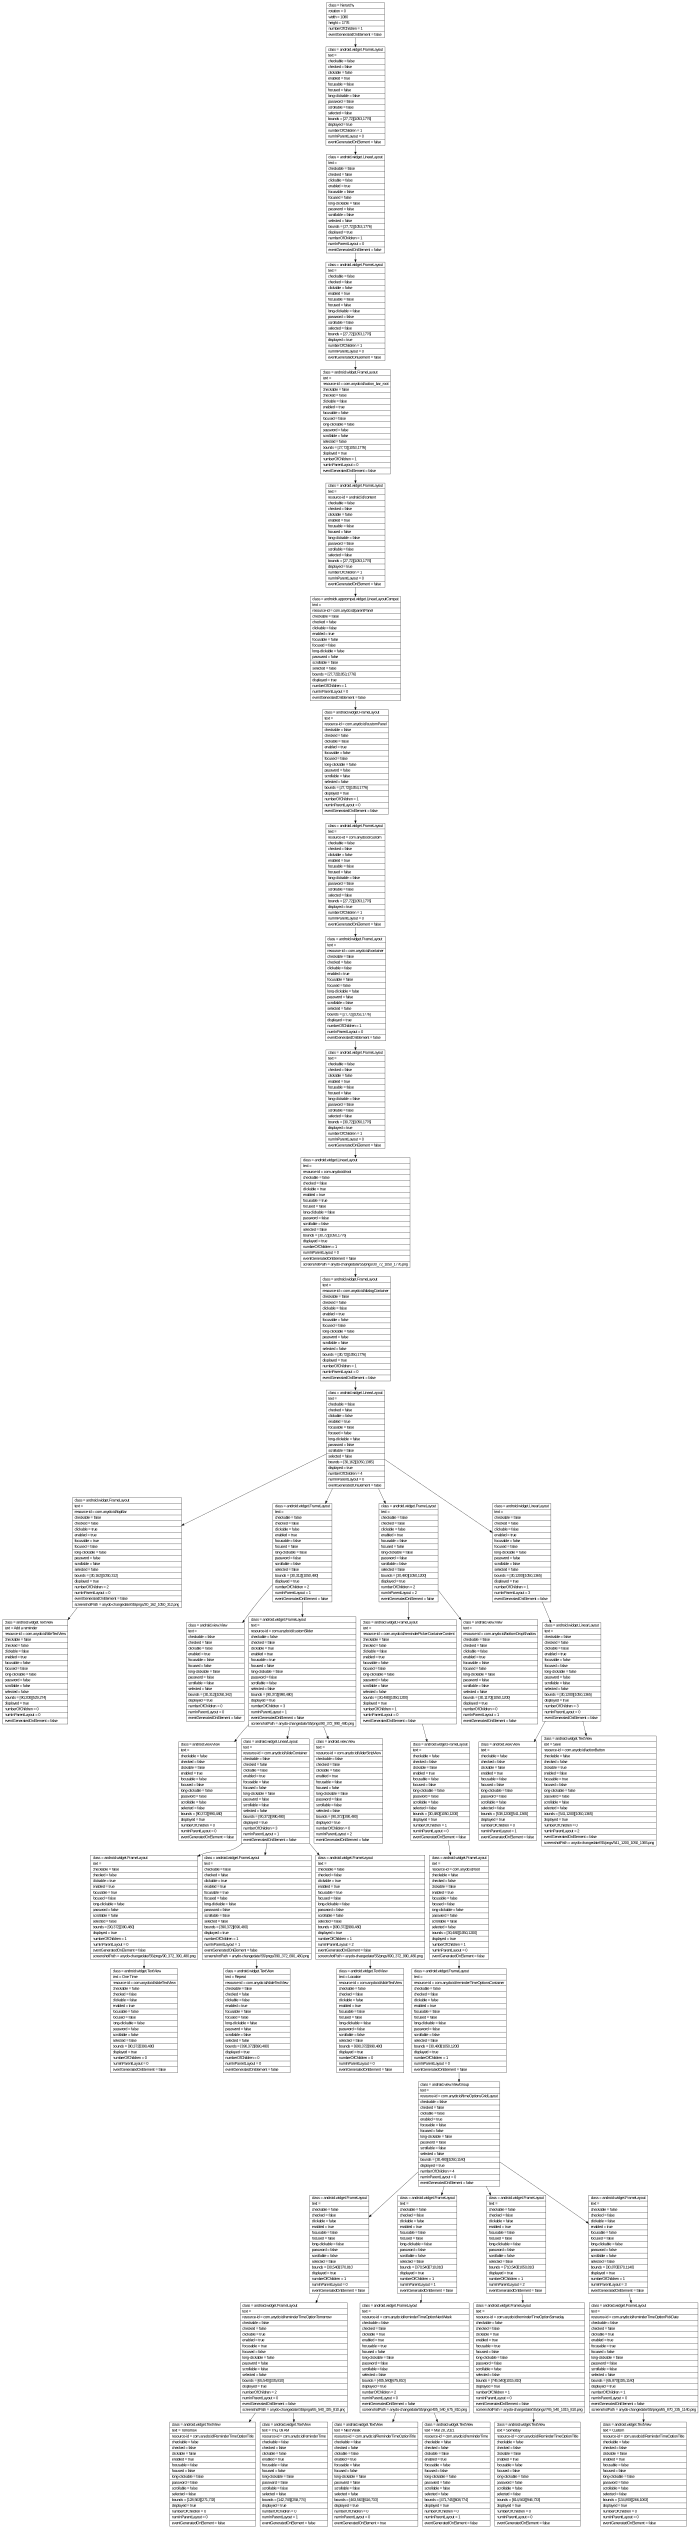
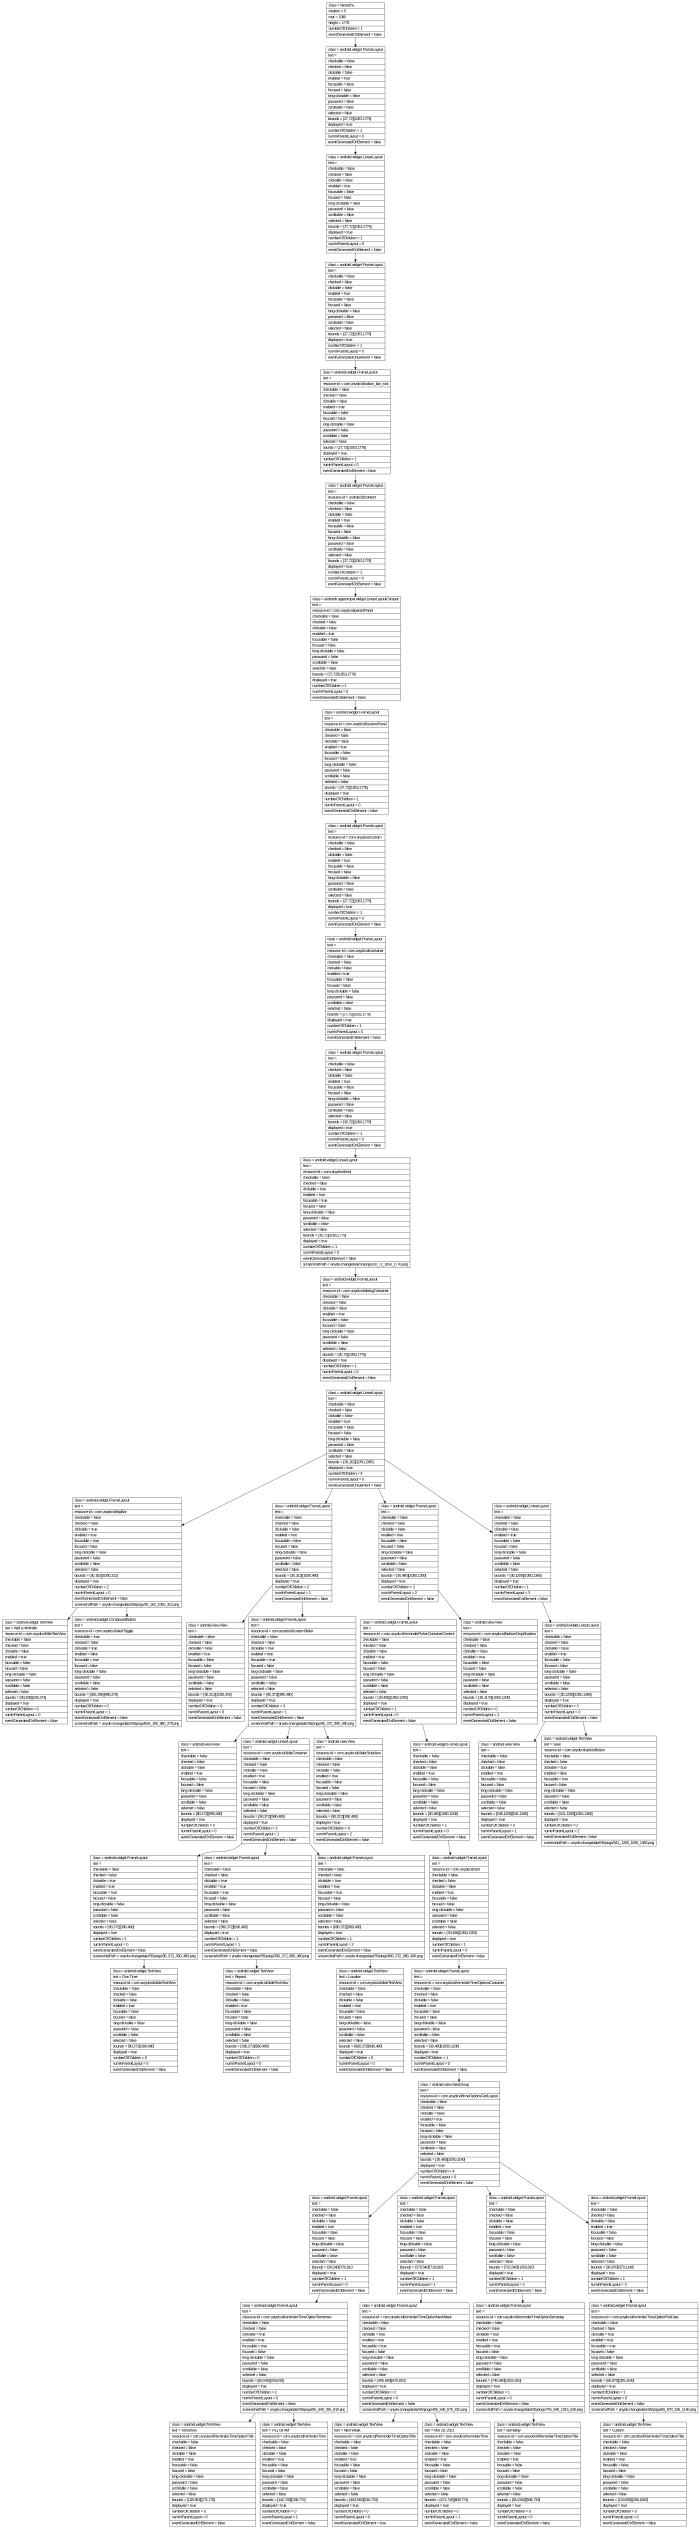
node "class = hierarchy": text "width = 1080" -> "root = 1080"
node "class = android.widget.CompoundButton": added
